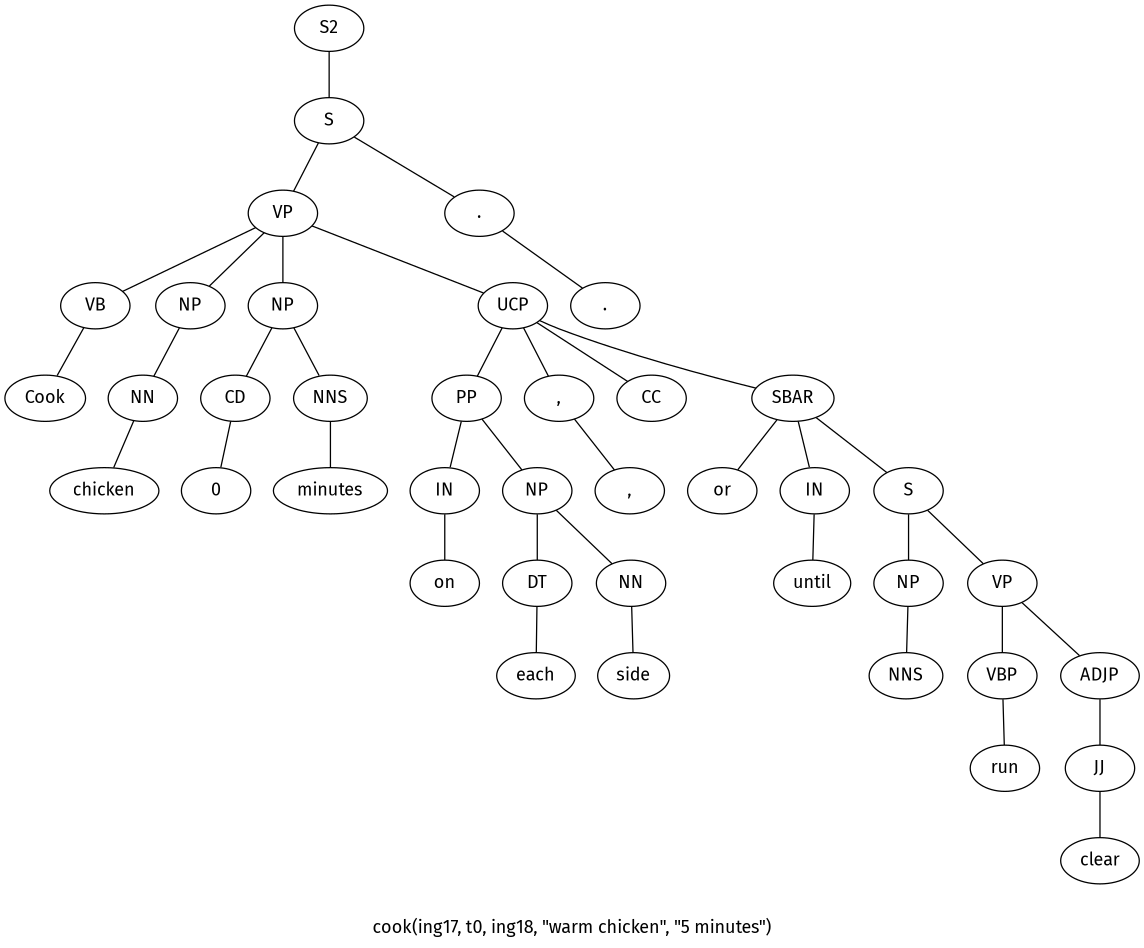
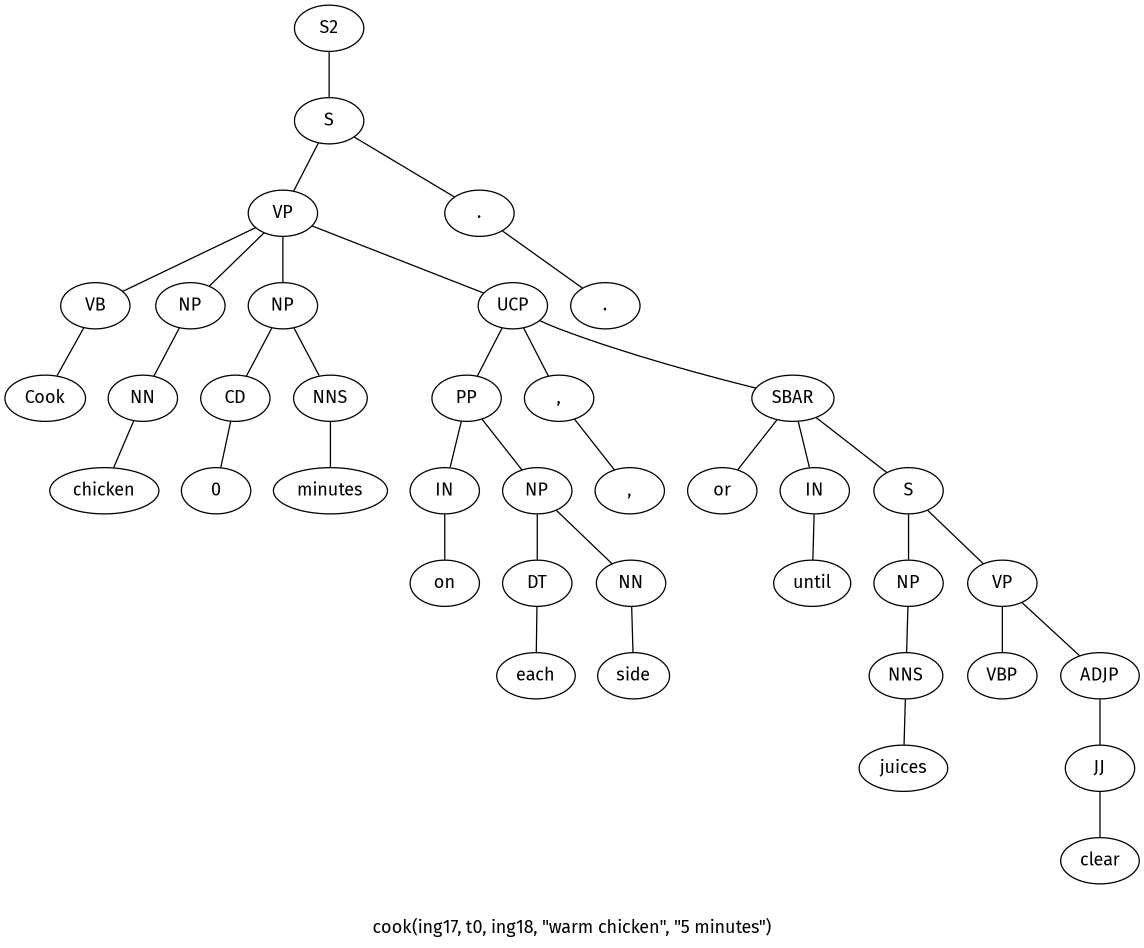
node "CC": removed
node "juices": added
node "run": removed
